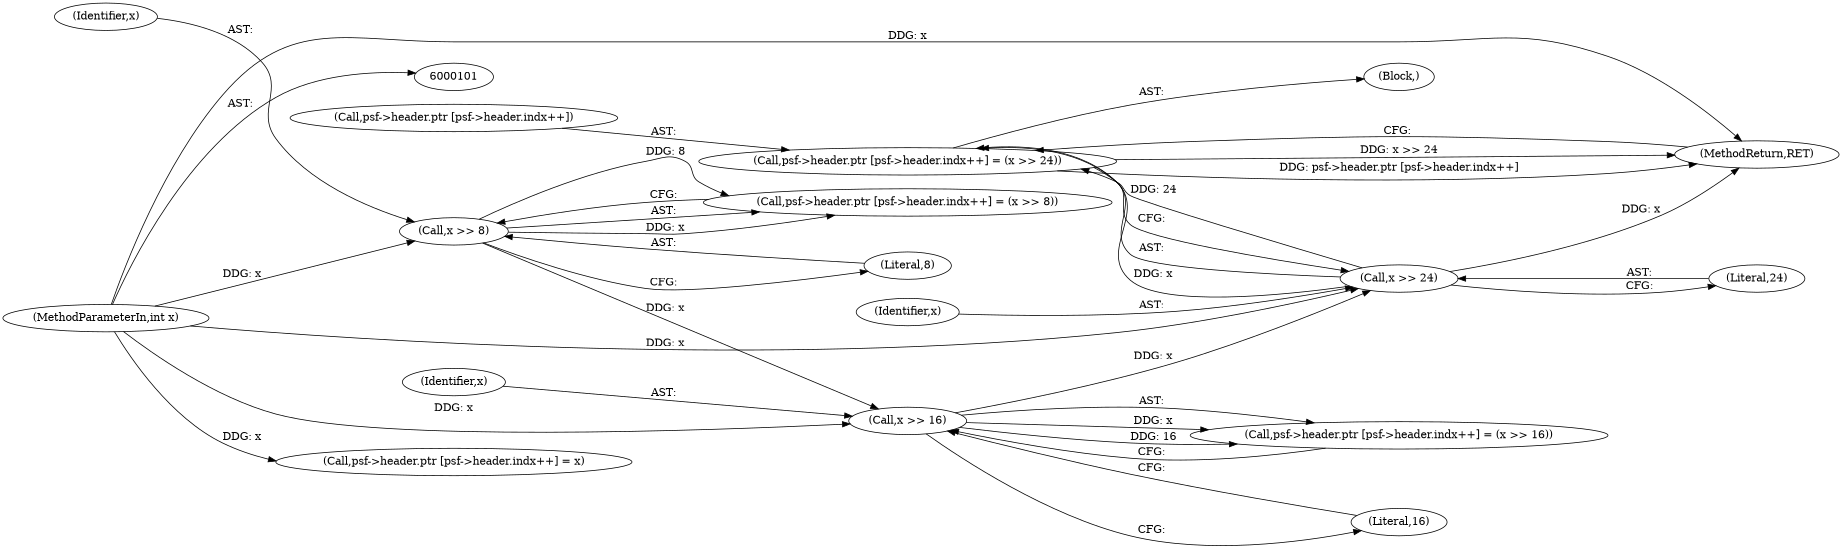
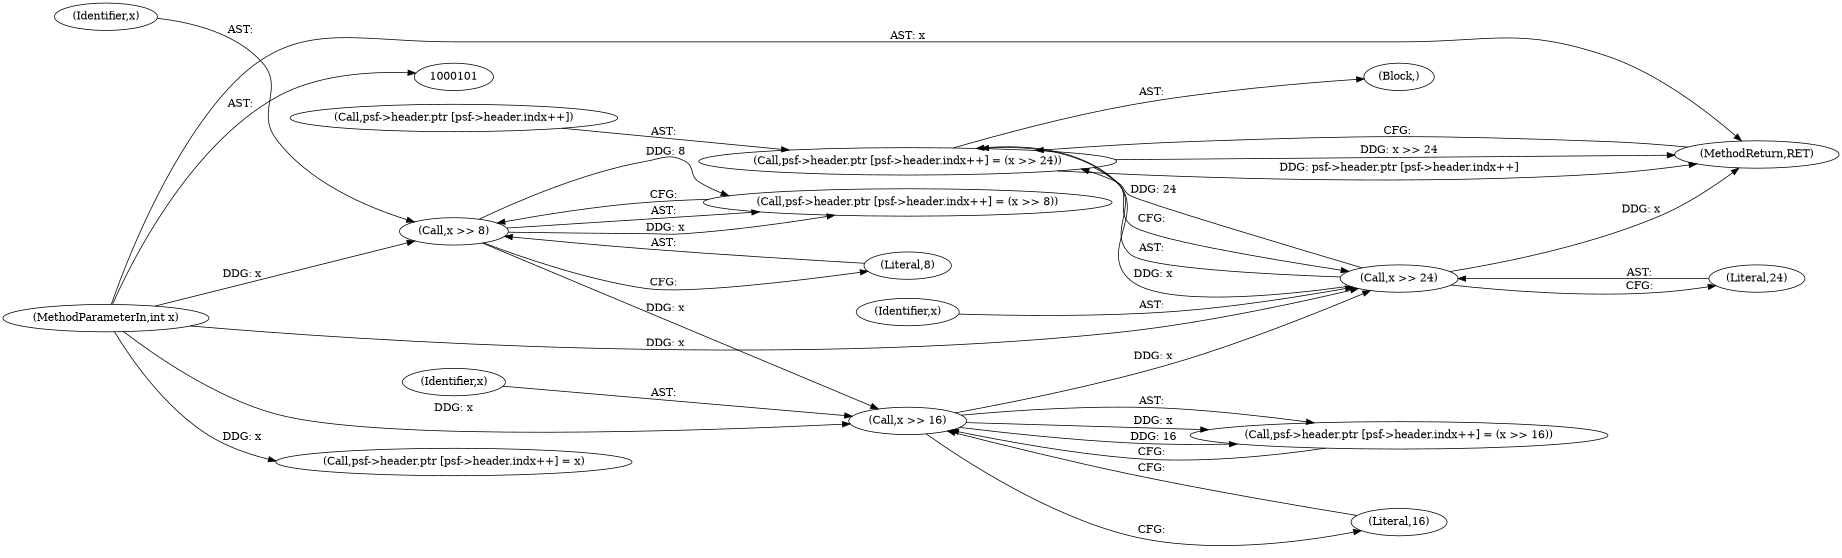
edge "(MethodParameterIn,int x)" -> "(MethodReturn,RET)": label "DDG: x" -> "AST: x"
node "6000101": label "6000101" -> "1000101"
